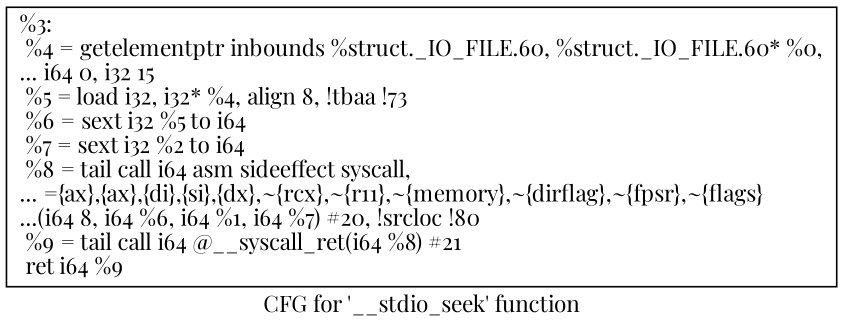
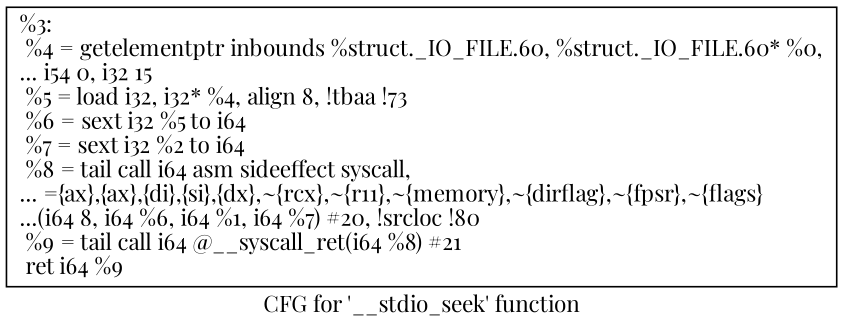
node "%3:": text "... i64 0, i32 15" -> "... i54 0, i32 15"
